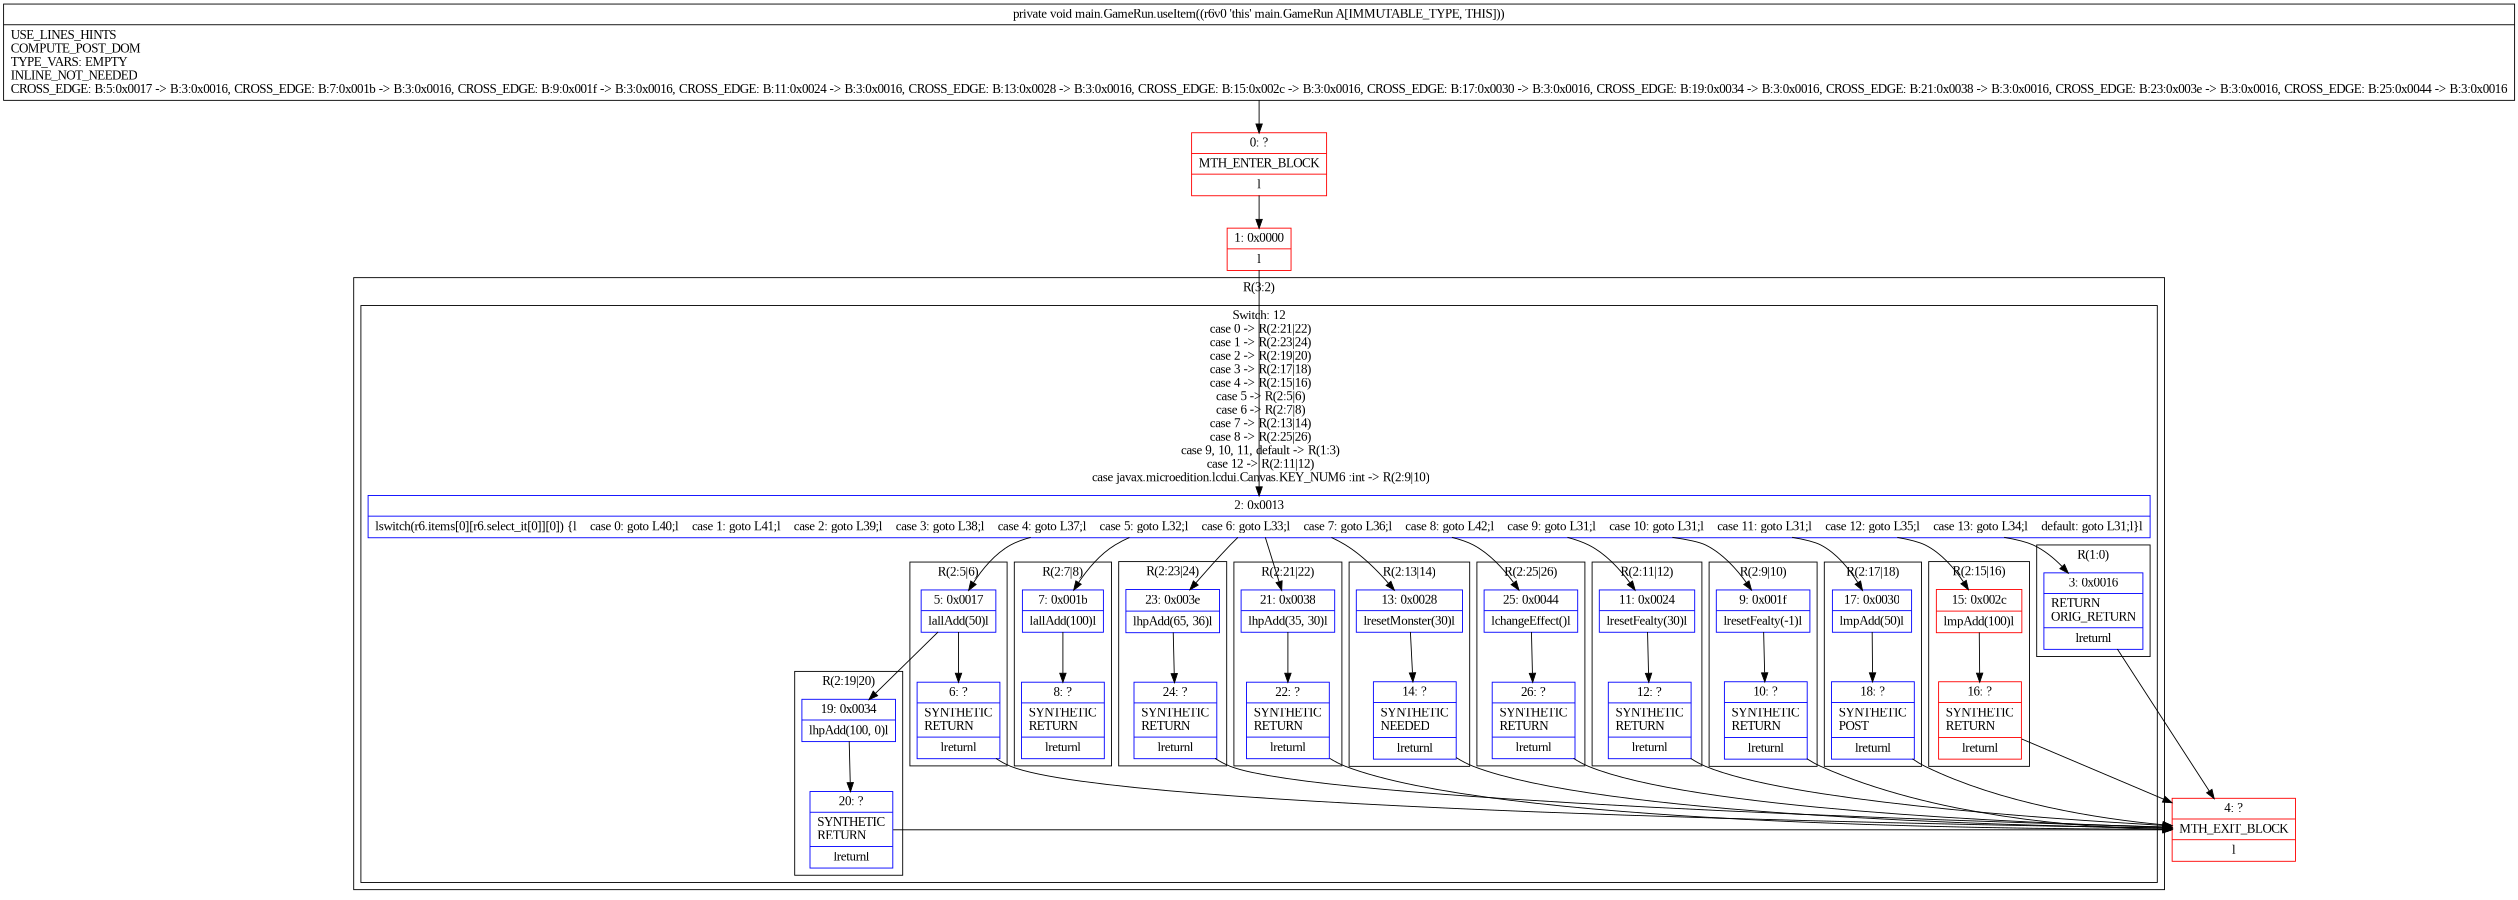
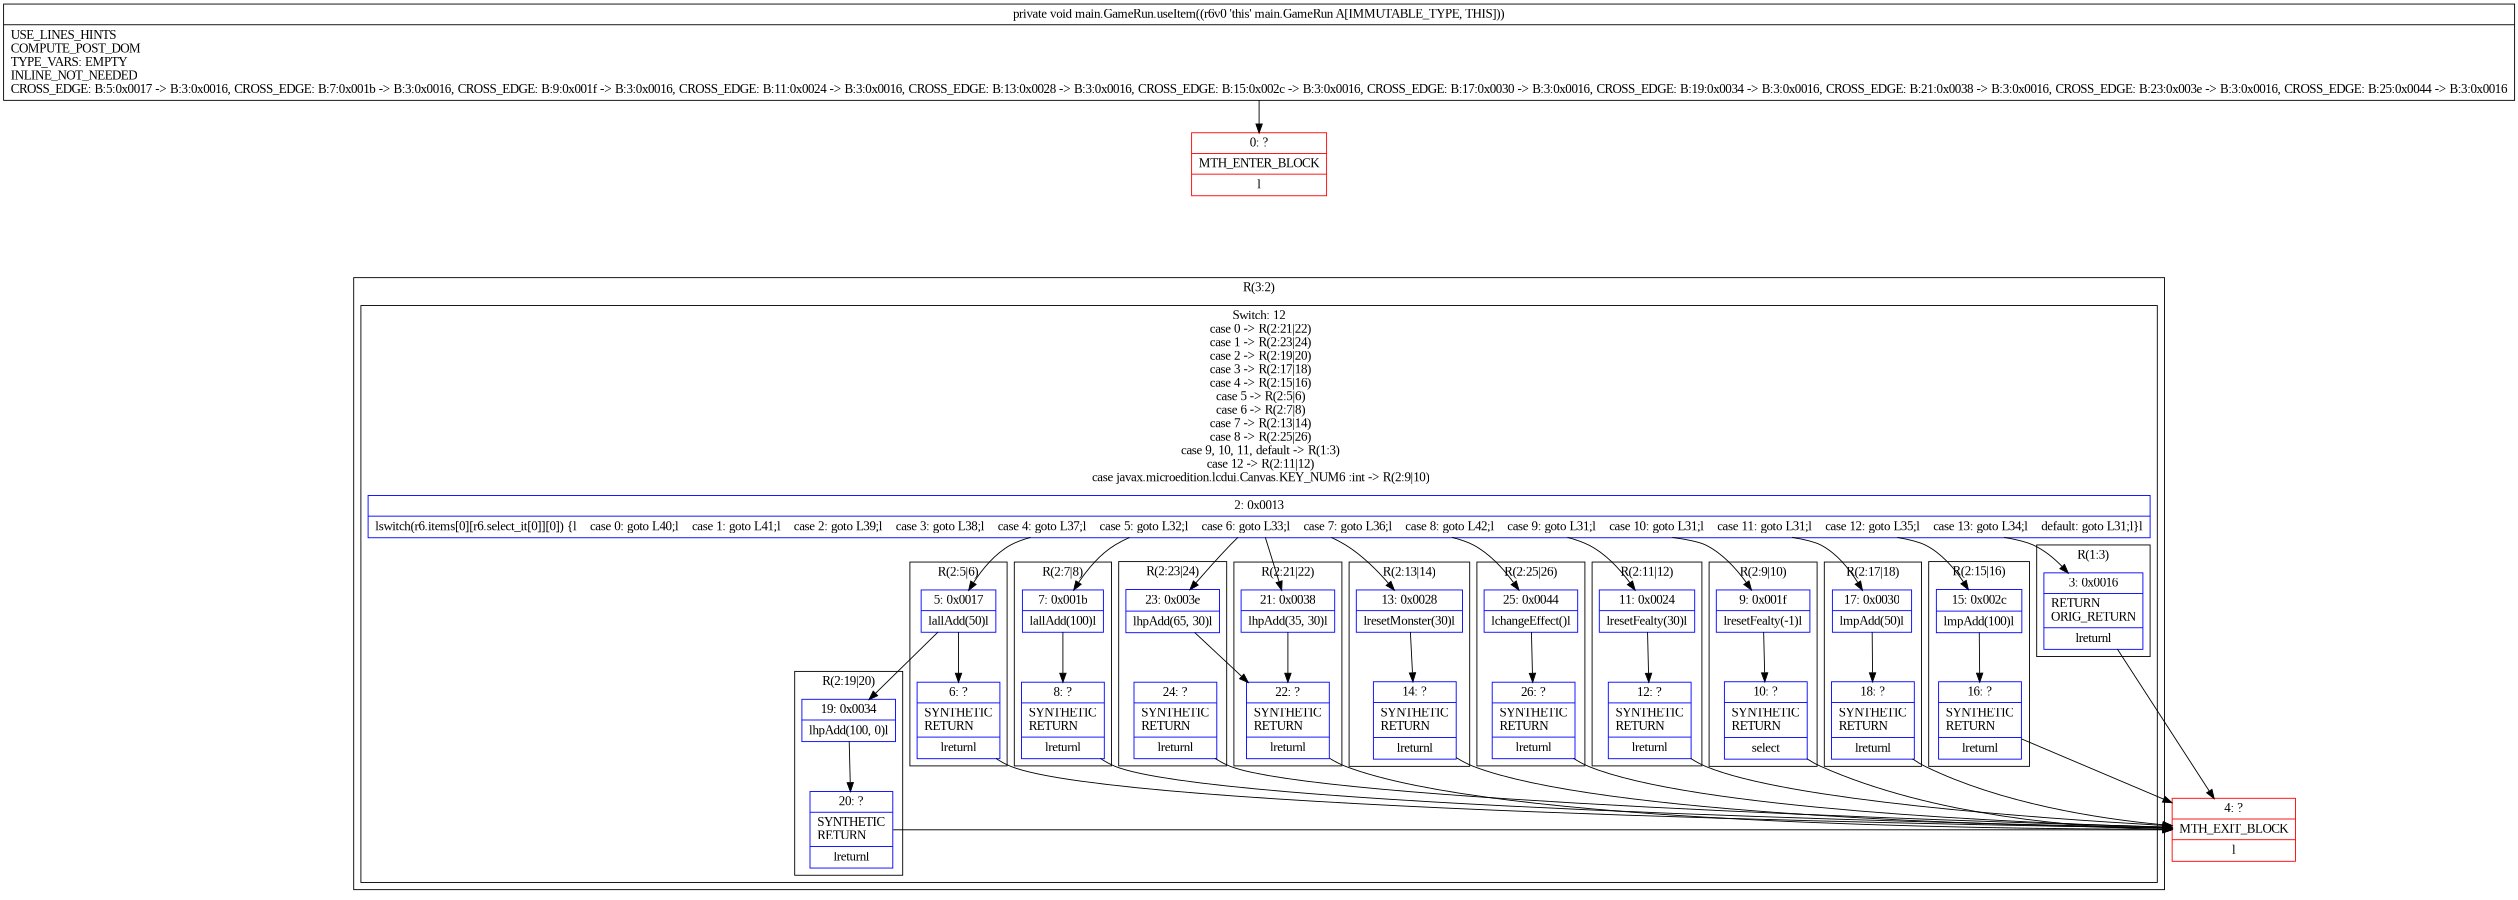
node "1: 0x0000": removed
cluster "R(1:0)": label "R(1:0)" -> "R(1:3)"
node "15: 0x002c": color red -> blue
node "23: 0x003e": text "lhpAdd(65, 36)l" -> "lhpAdd(65, 30)l"
edge "23: 0x003e" -> "24: ?": now "23: 0x003e" -> "22: ?"
node "16: ?": color red -> blue
node "14: ?": text "NEEDED" -> "RETURN"
node "18: ?": text "POST" -> "RETURN"
node "10: ?": text "lreturnl" -> "select"
edge "8: ?" -> "4: ?": added
